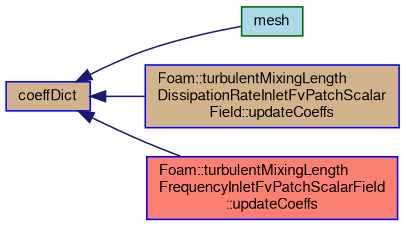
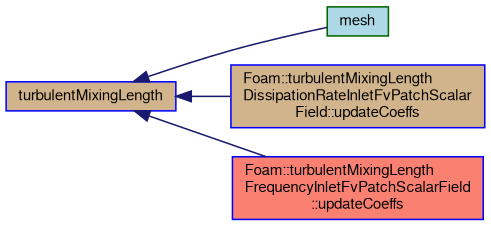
node "coeffDict": label "coeffDict" -> "turbulentMixingLength"
